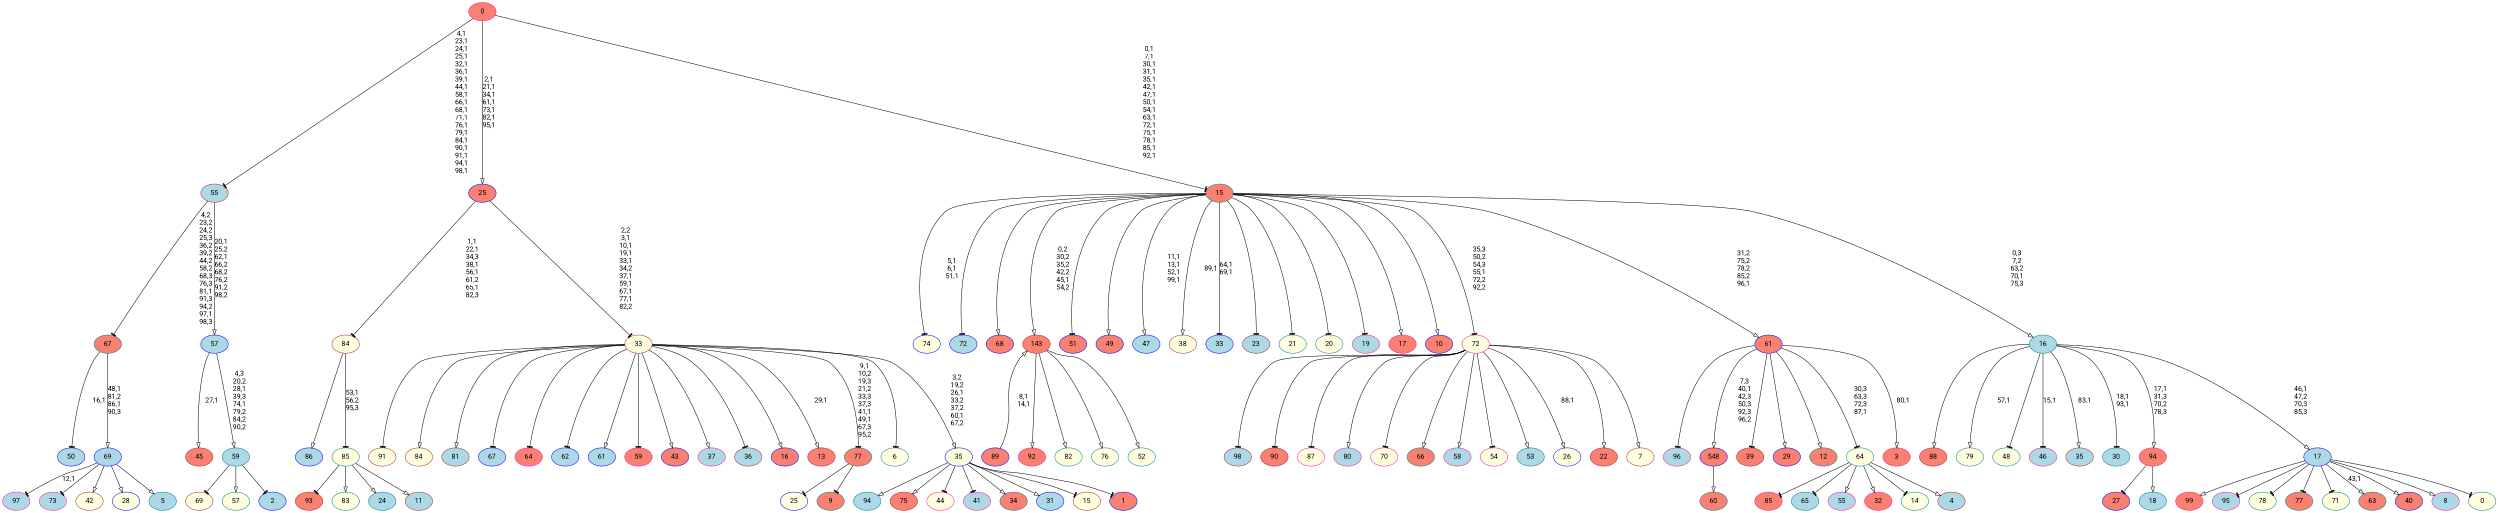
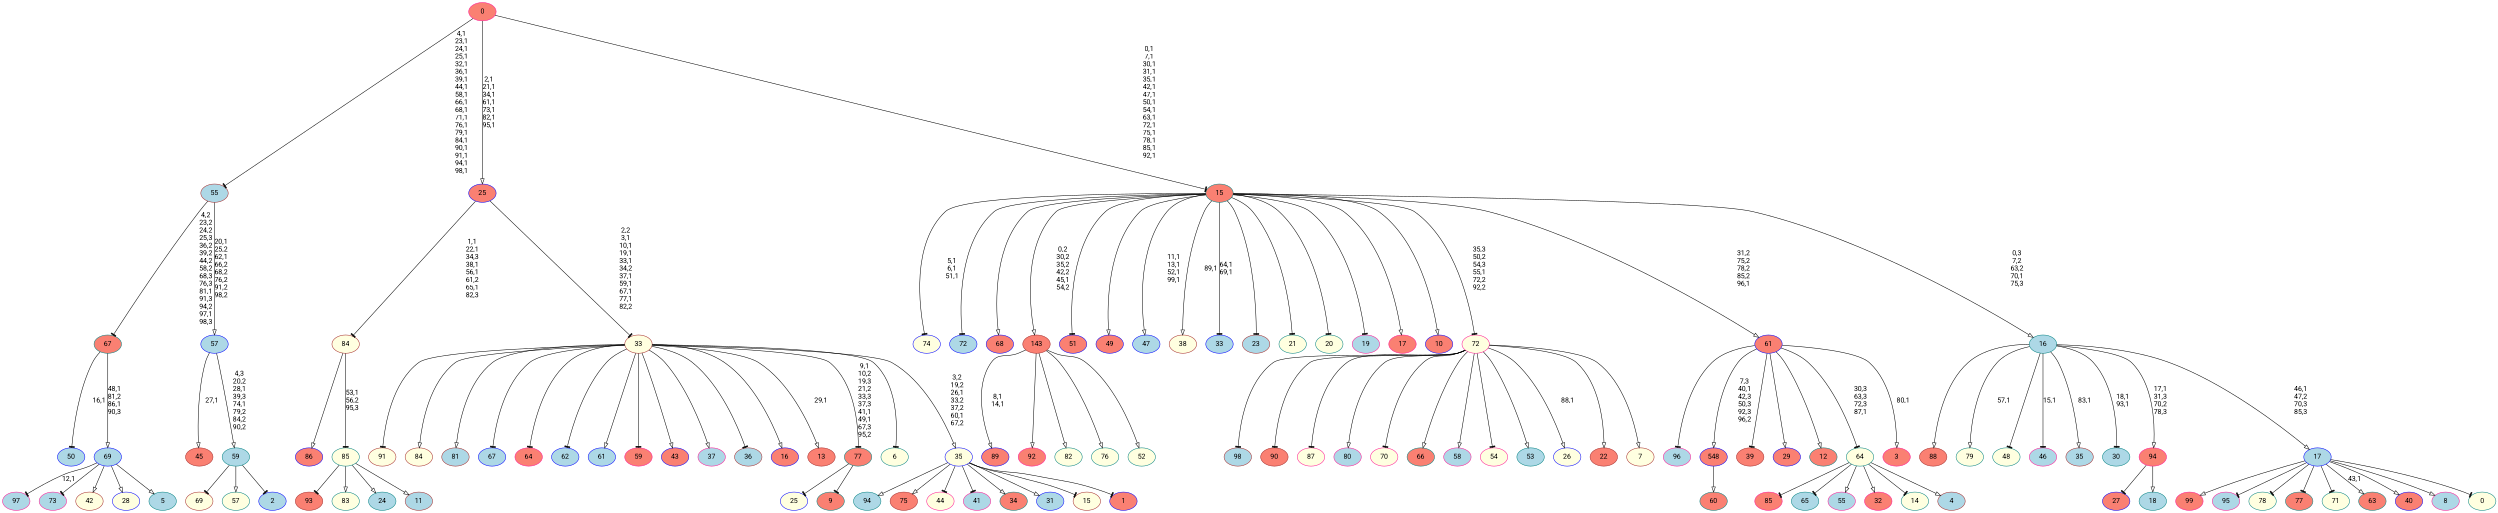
edge "89" -> "143": reversed
node "86": fillcolor lightblue -> salmon
